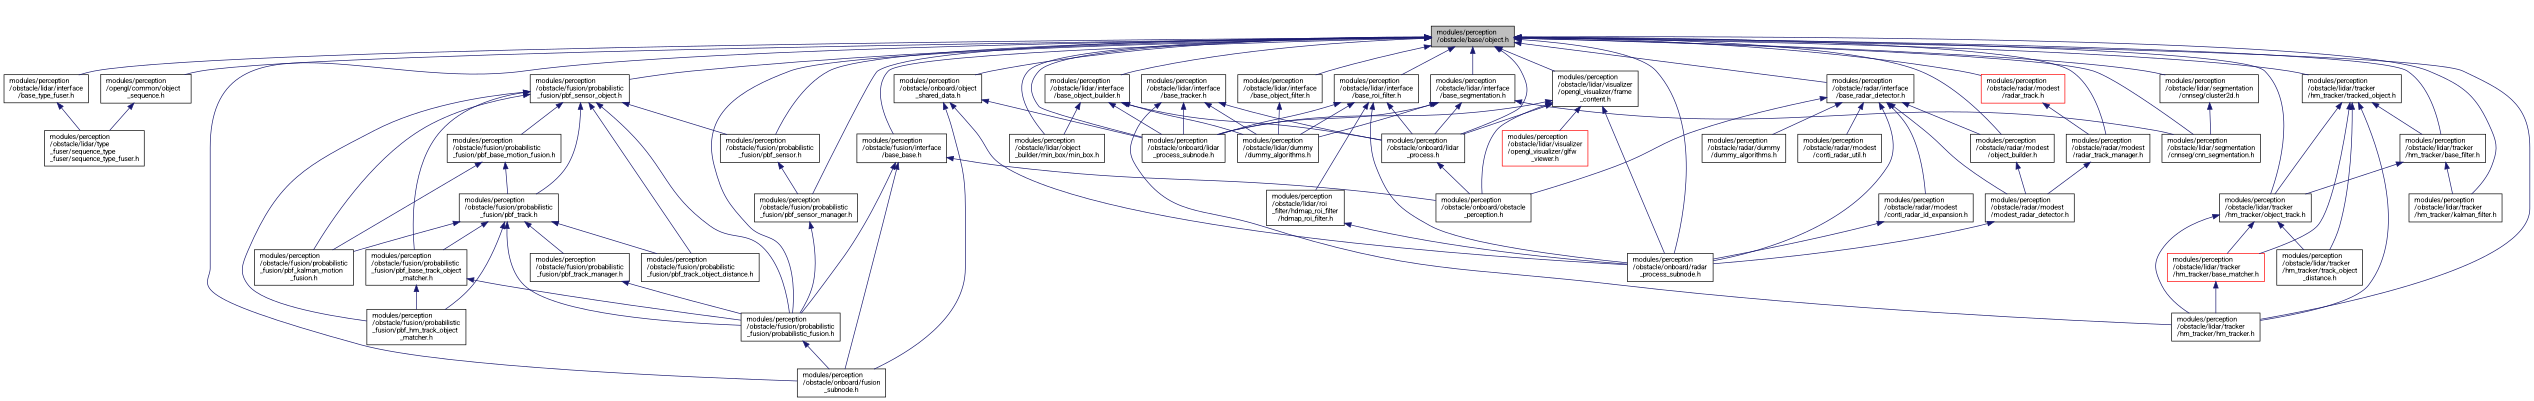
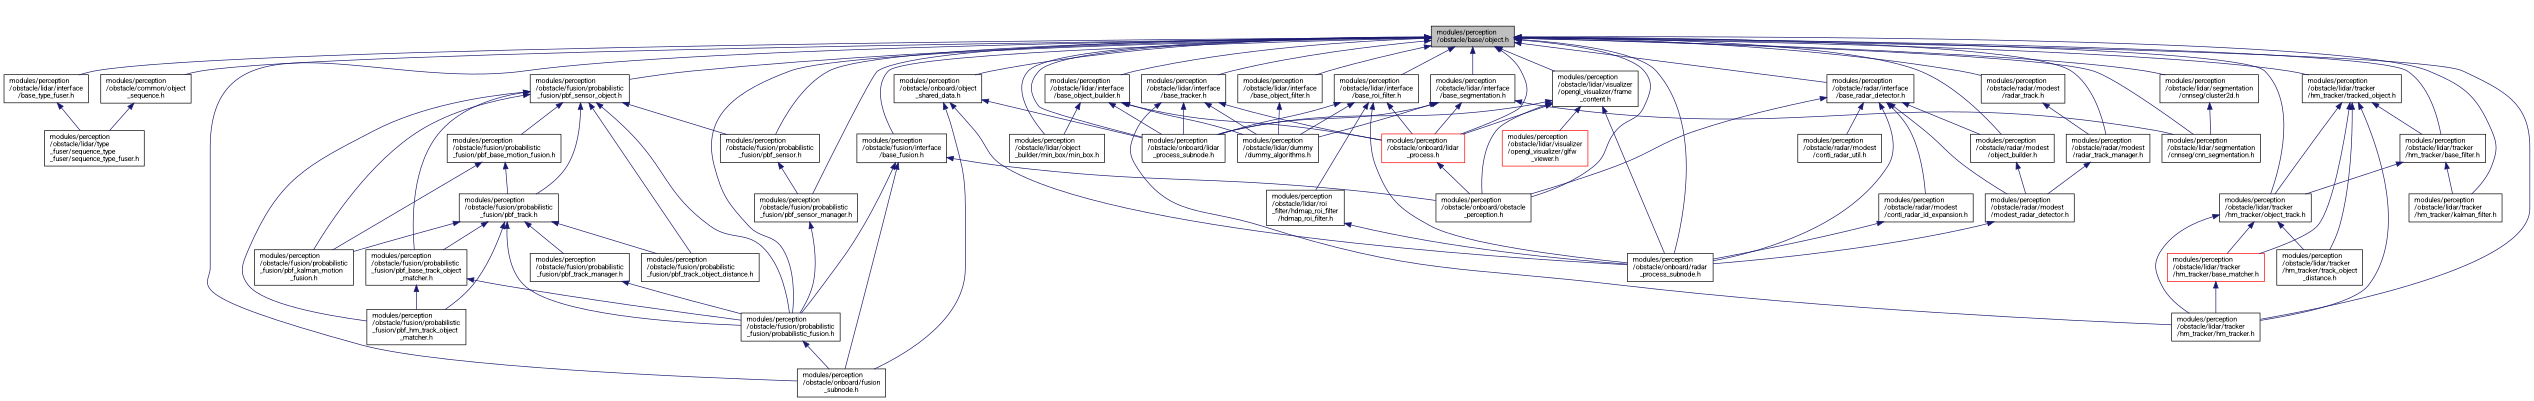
edge "modules/perception /obstacle/lidar/interface /base_tracker.h" -> "modules/perception /obstacle/base/object.h": added
node "modules/perception /opengl/common/object _sequence.h": label "modules/perception /opengl/common/object _sequence.h" -> "modules/perception /obstacle/common/object _sequence.h"
node "modules/perception /obstacle/radar/modest /radar_track.h": color red -> black
edge "modules/perception /obstacle/onboard/obstacle _perception.h" -> "modules/perception /obstacle/base/object.h": added
node "modules/perception /obstacle/fusion/interface /base_base.h": label "modules/perception /obstacle/fusion/interface /base_base.h" -> "modules/perception /obstacle/fusion/interface /base_fusion.h"
node "modules/perception /obstacle/onboard/lidar _process.h": color black -> red
node "modules/perception /obstacle/radar/dummy /dummy_algorithms.h": removed
